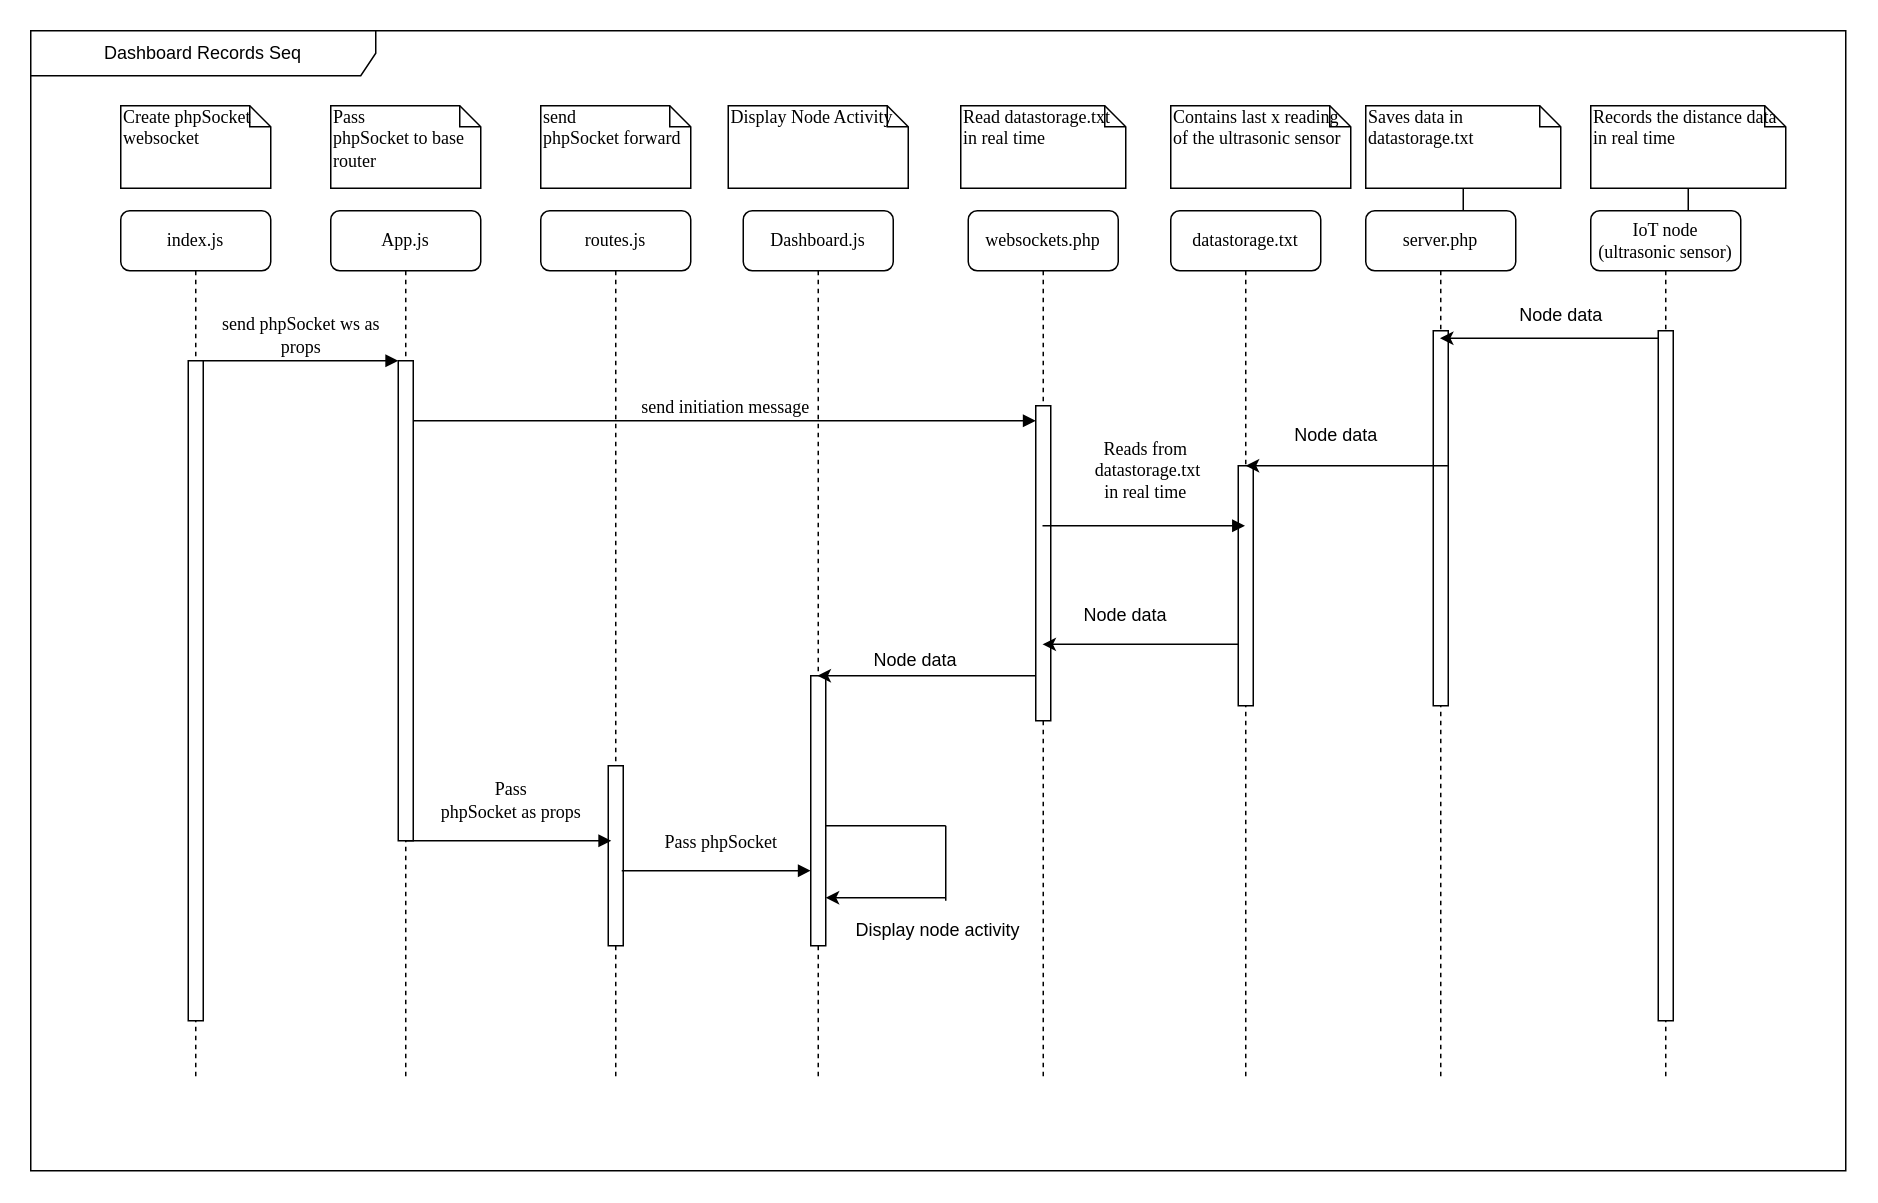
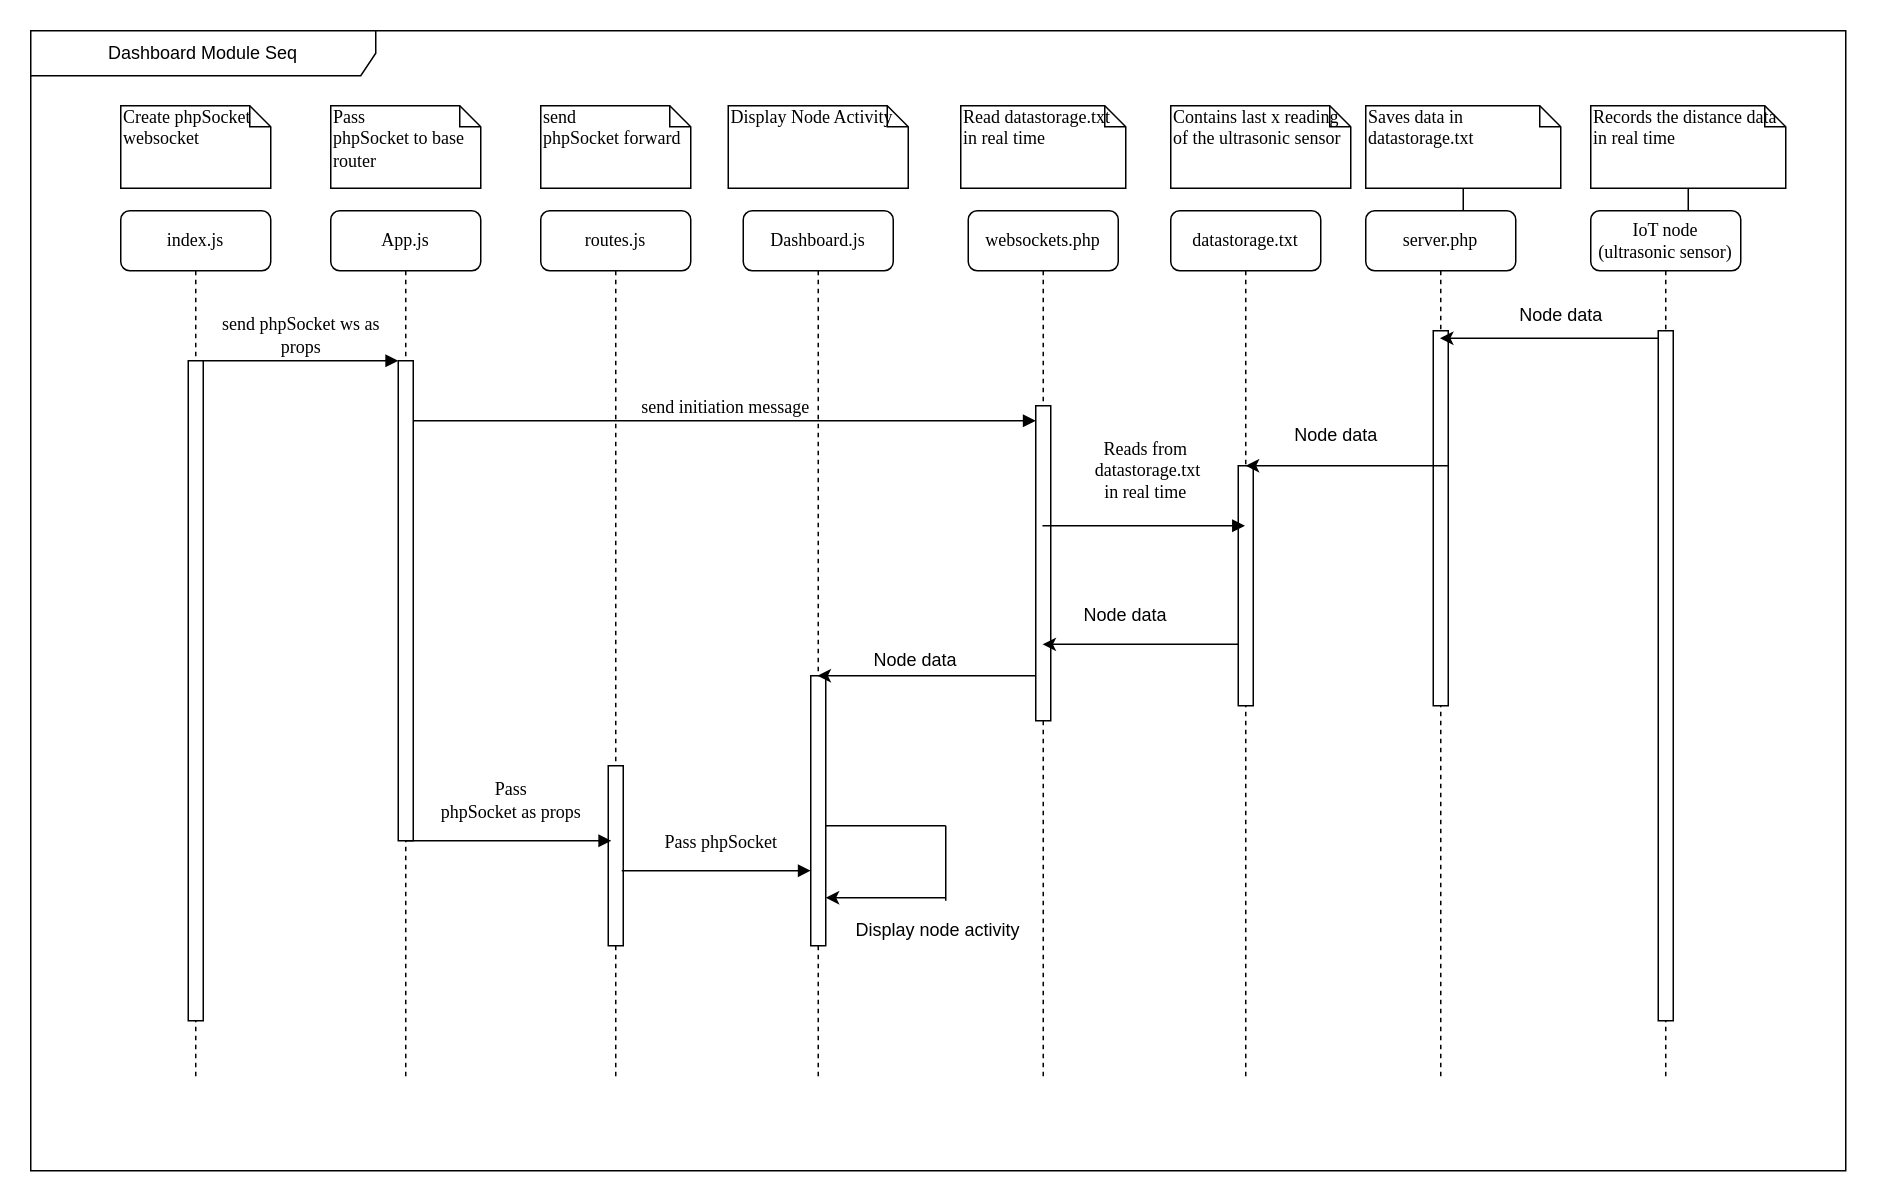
node "Dashboard Records Seq": label "Dashboard Records Seq" -> "Dashboard Module Seq"
